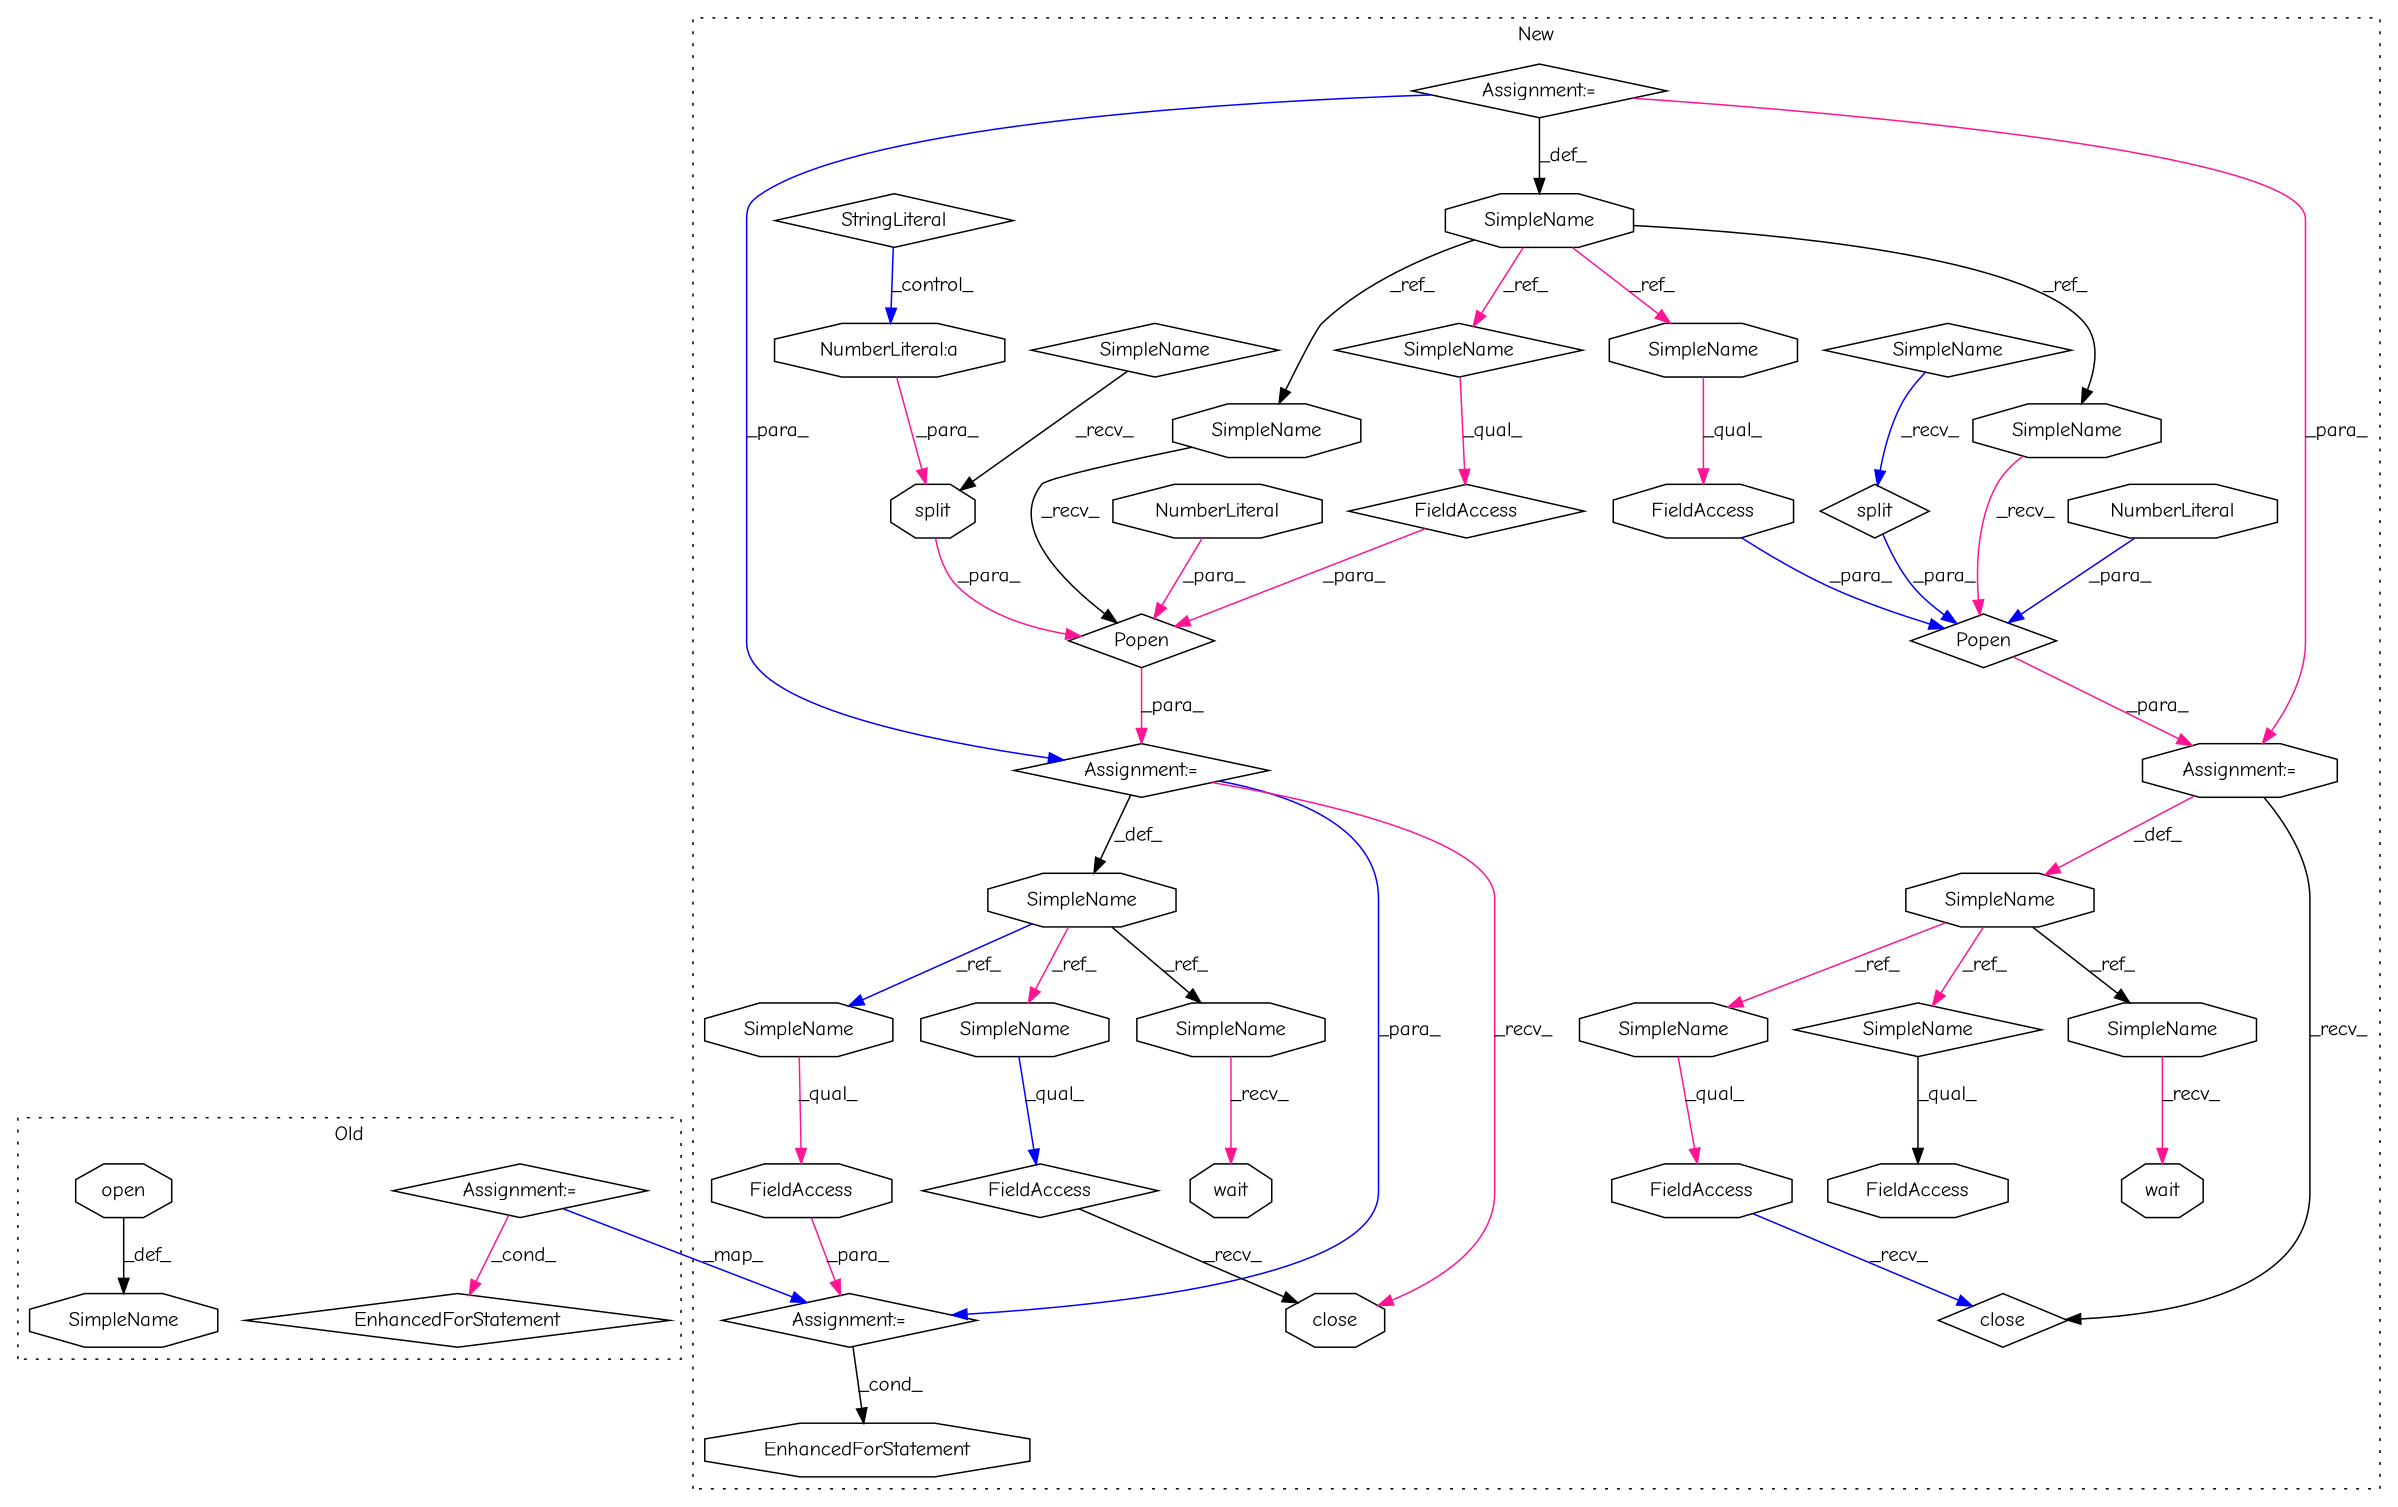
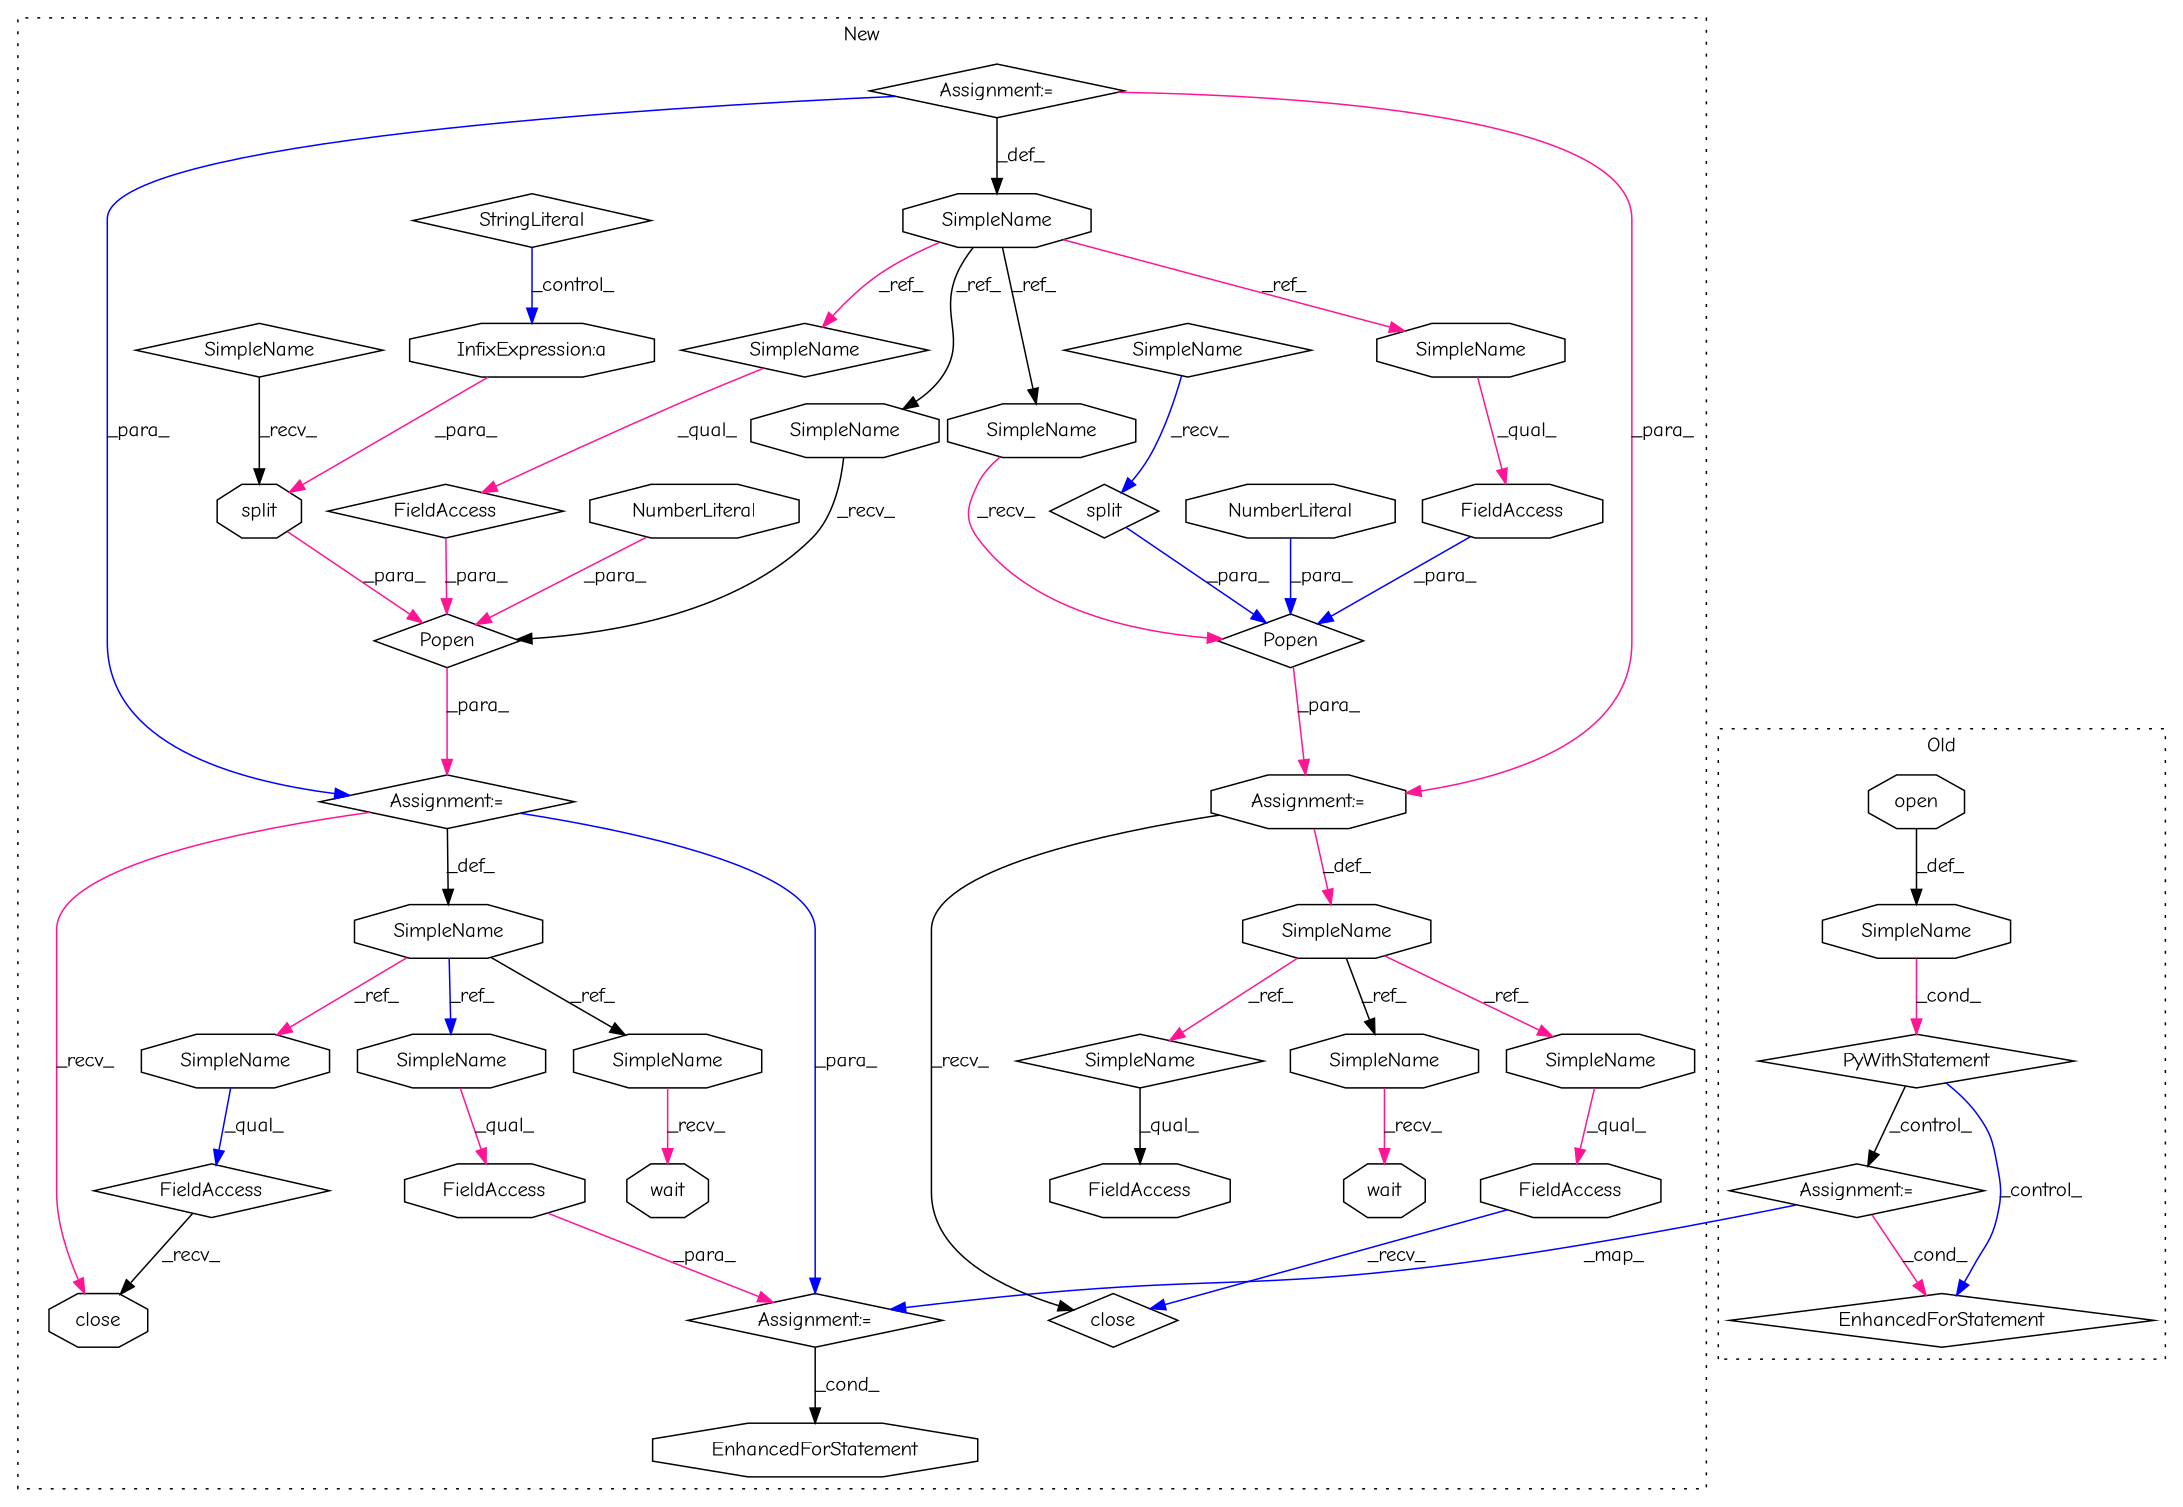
node "NumberLiteral:a": label "NumberLiteral:a" -> "InfixExpression:a"
node "PyWithStatement": added
